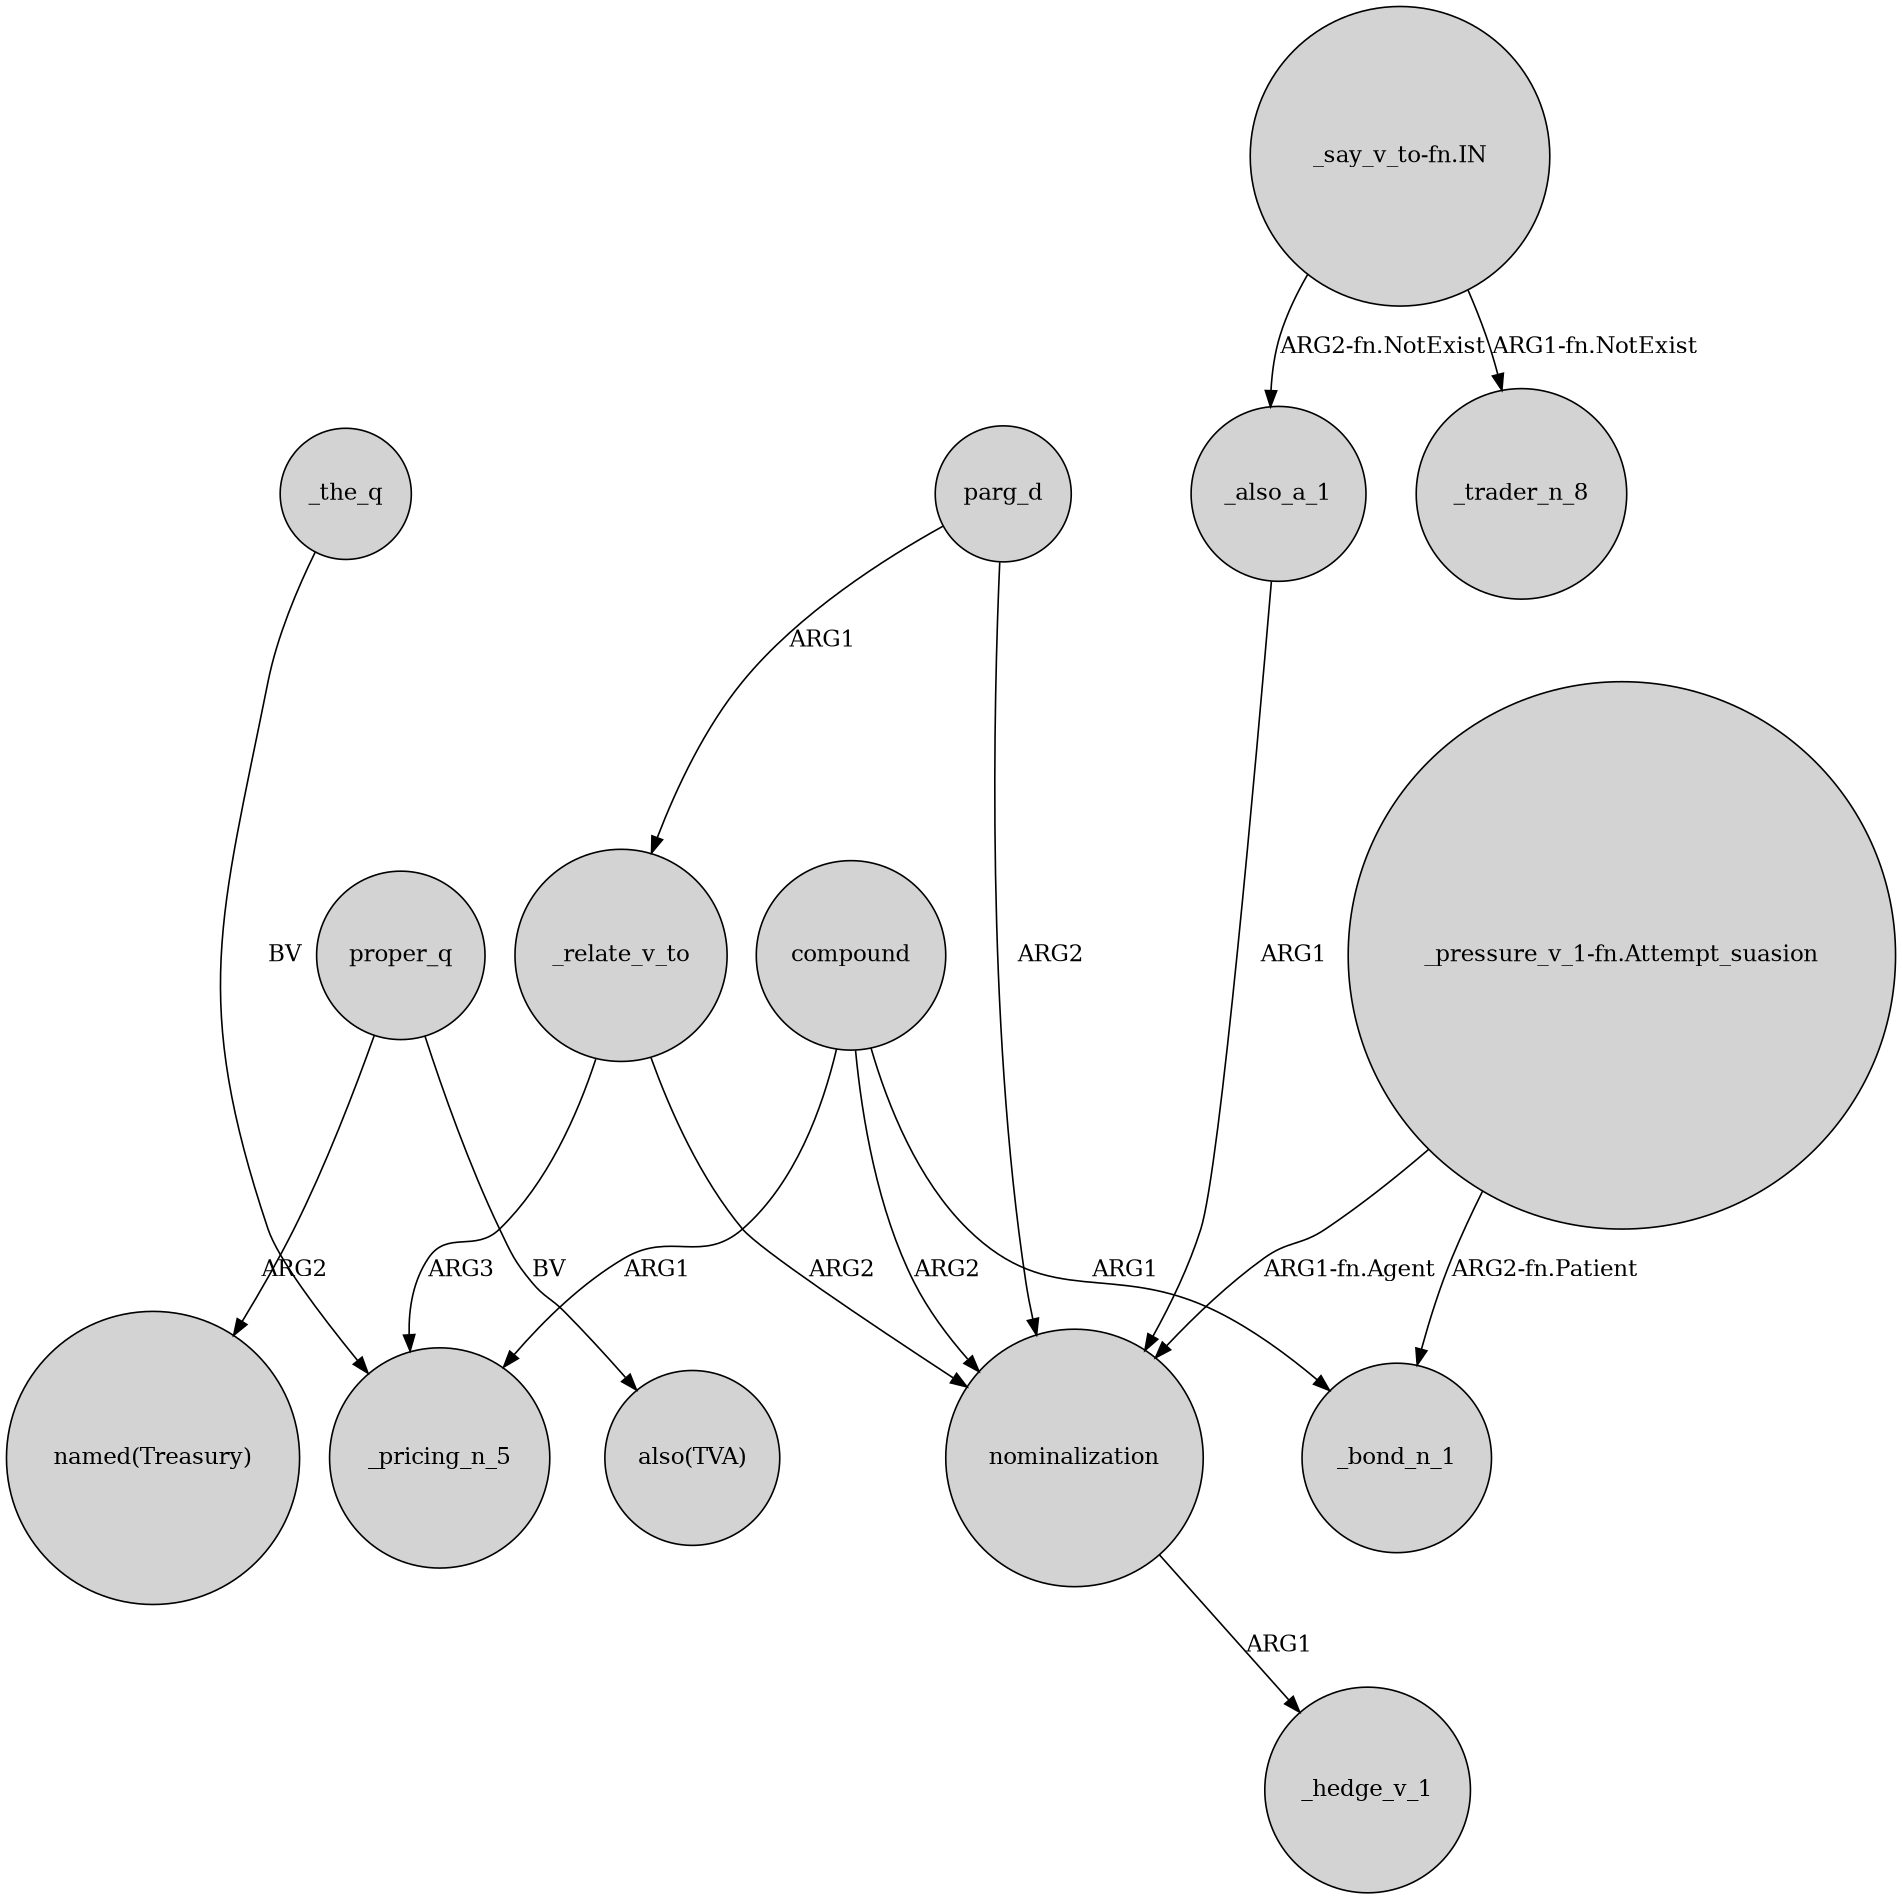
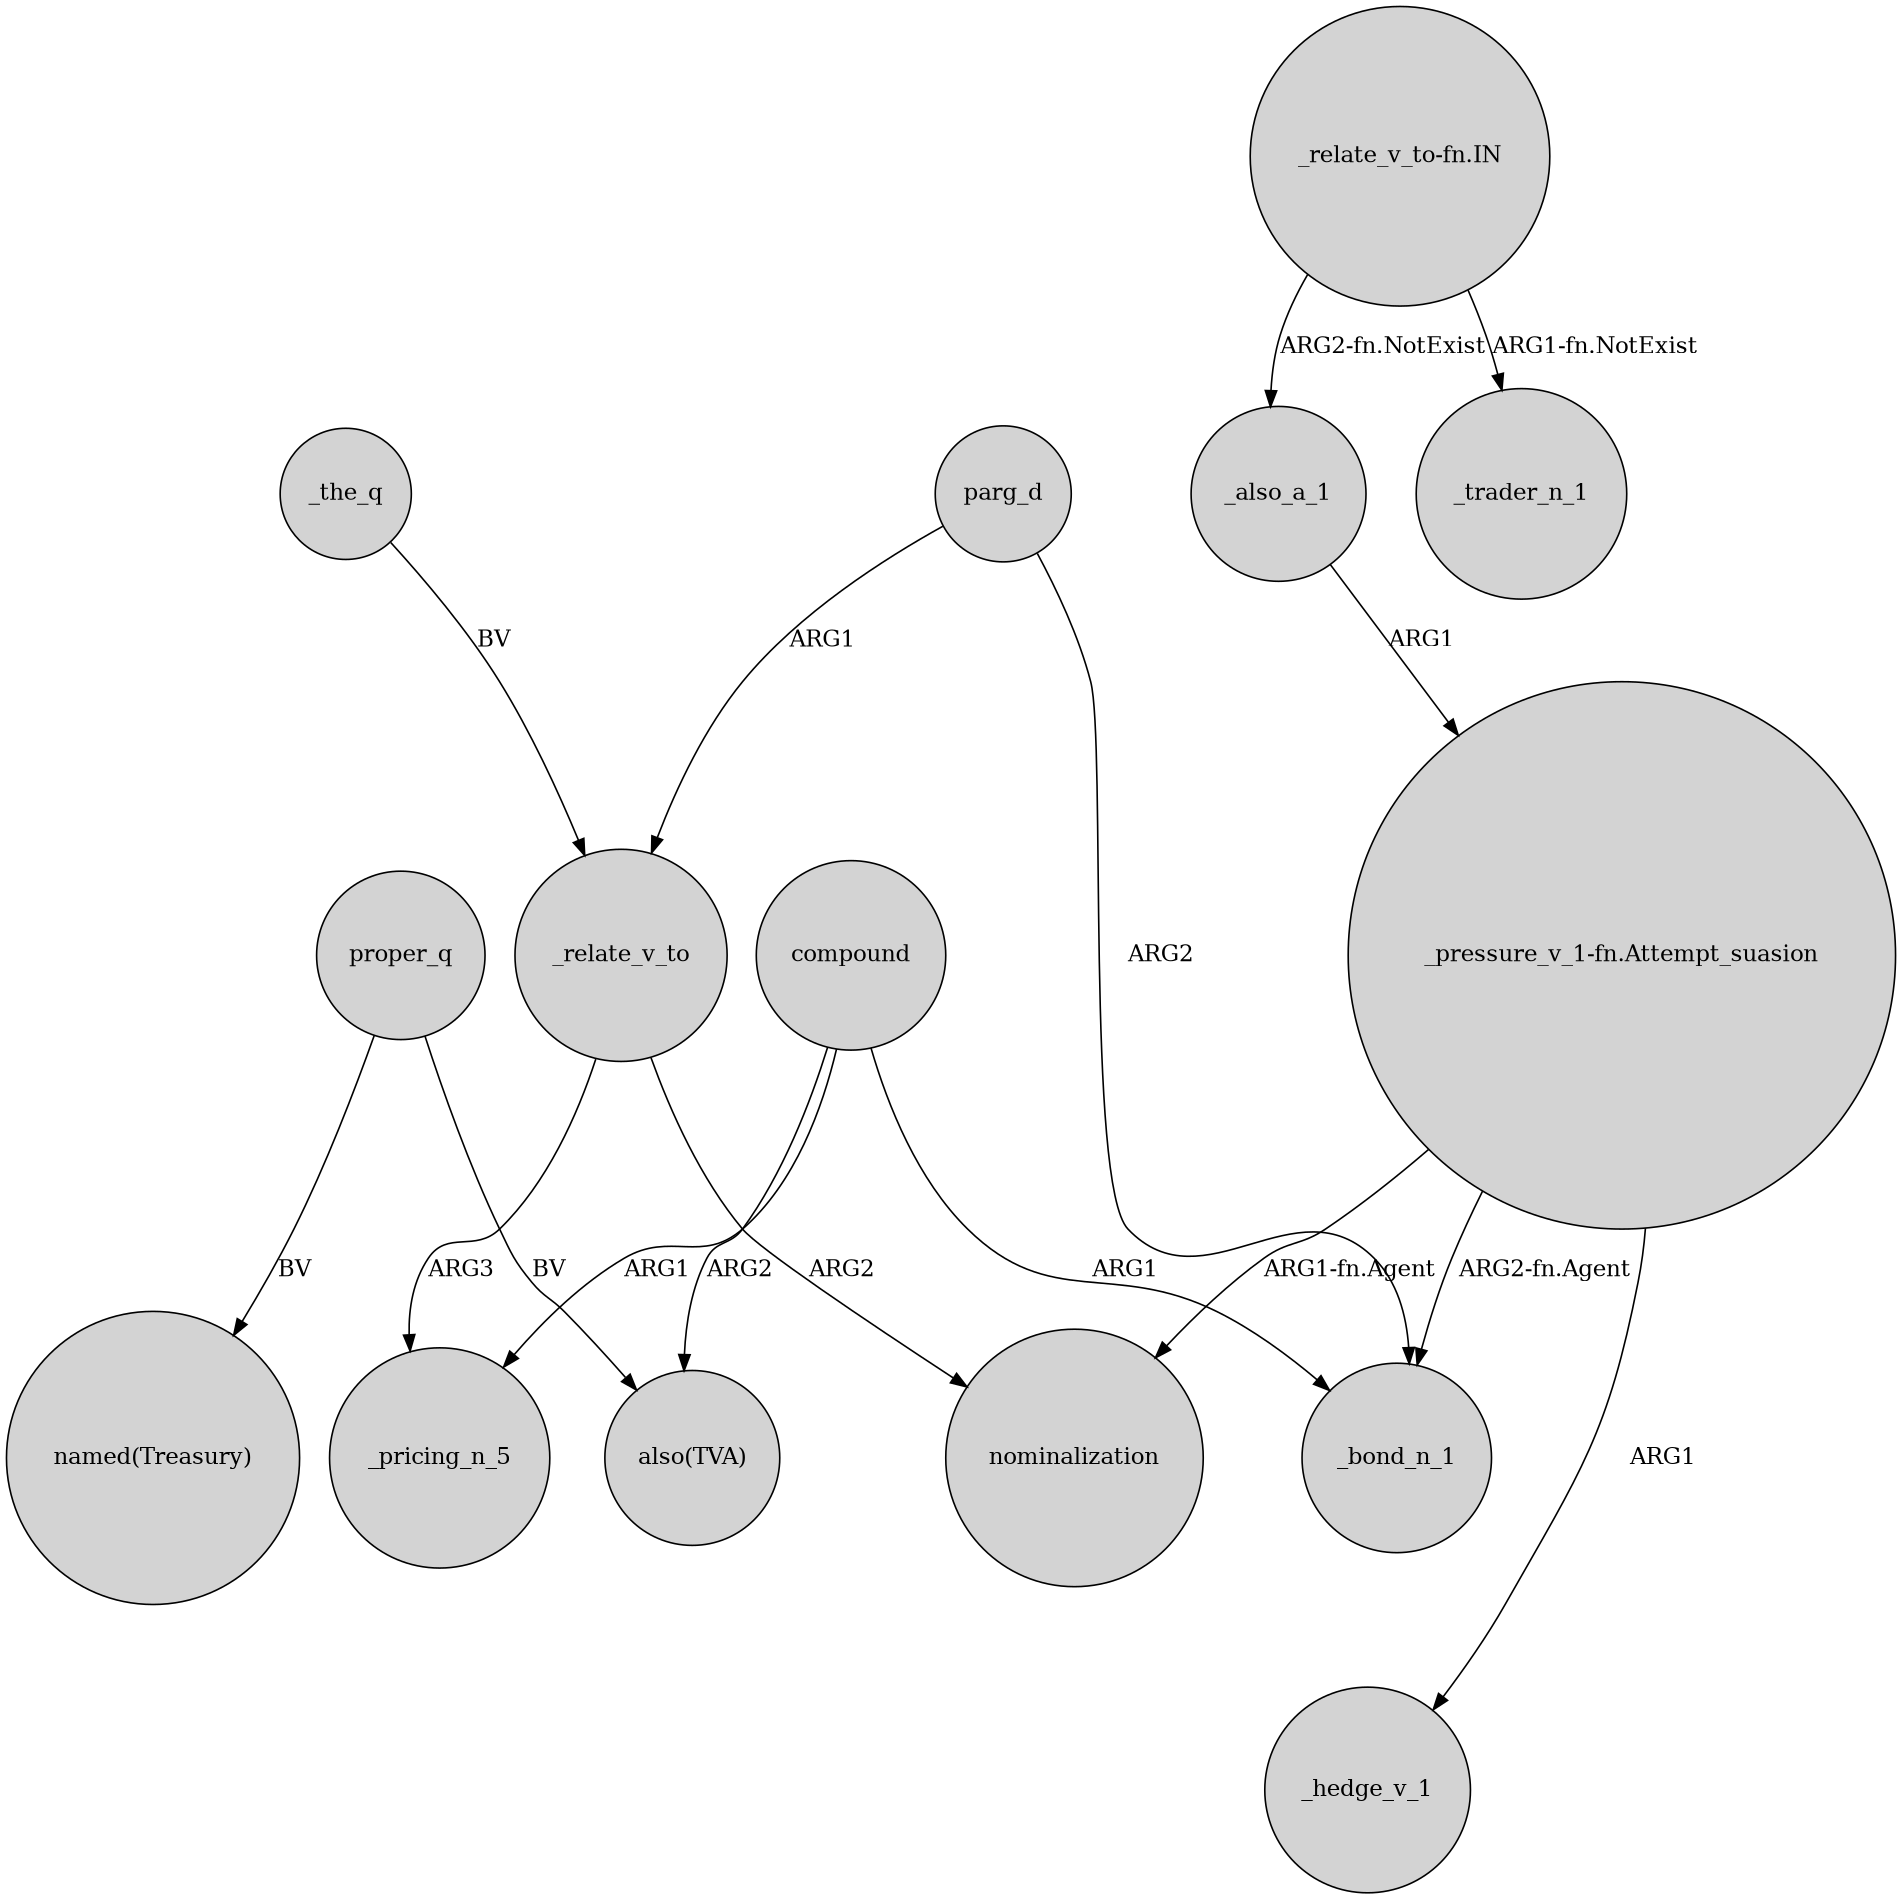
node "_say_v_to-fn.IN": label "_say_v_to-fn.IN" -> "_relate_v_to-fn.IN"
node "_trader_n_8": label "_trader_n_8" -> "_trader_n_1"
edge "parg_d" -> "nominalization": now "parg_d" -> "_bond_n_1"
edge "_also_a_1" -> "nominalization": now "_also_a_1" -> "_pressure_v_1-fn.Attempt_suasion"
edge "_the_q" -> "_pricing_n_5": now "_the_q" -> "_relate_v_to"
edge "compound" -> "nominalization": now "compound" -> "also(TVA)"
edge "proper_q" -> "named(Treasury)": label "ARG2" -> "BV"
edge "_pressure_v_1-fn.Attempt_suasion" -> "_bond_n_1": label "ARG2-fn.Patient" -> "ARG2-fn.Agent"
edge "nominalization" -> "_hedge_v_1": now "_pressure_v_1-fn.Attempt_suasion" -> "_hedge_v_1"
